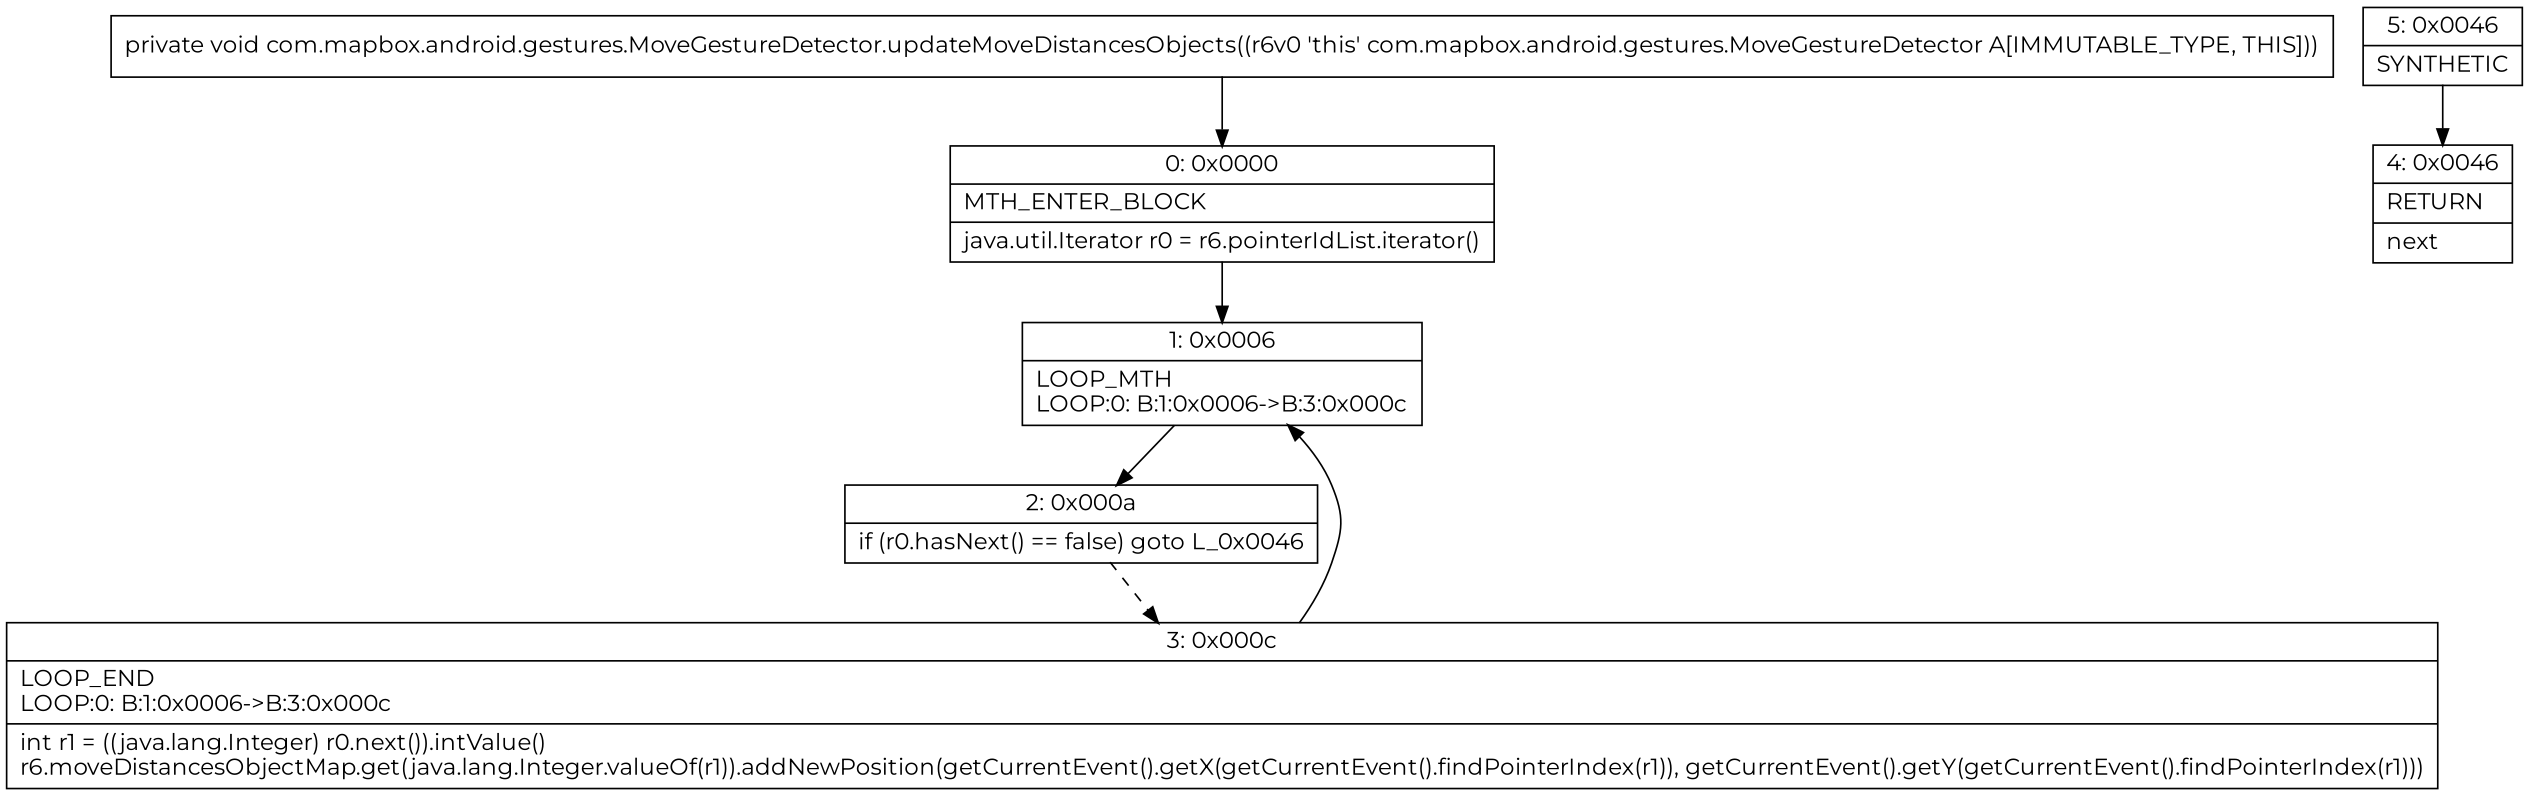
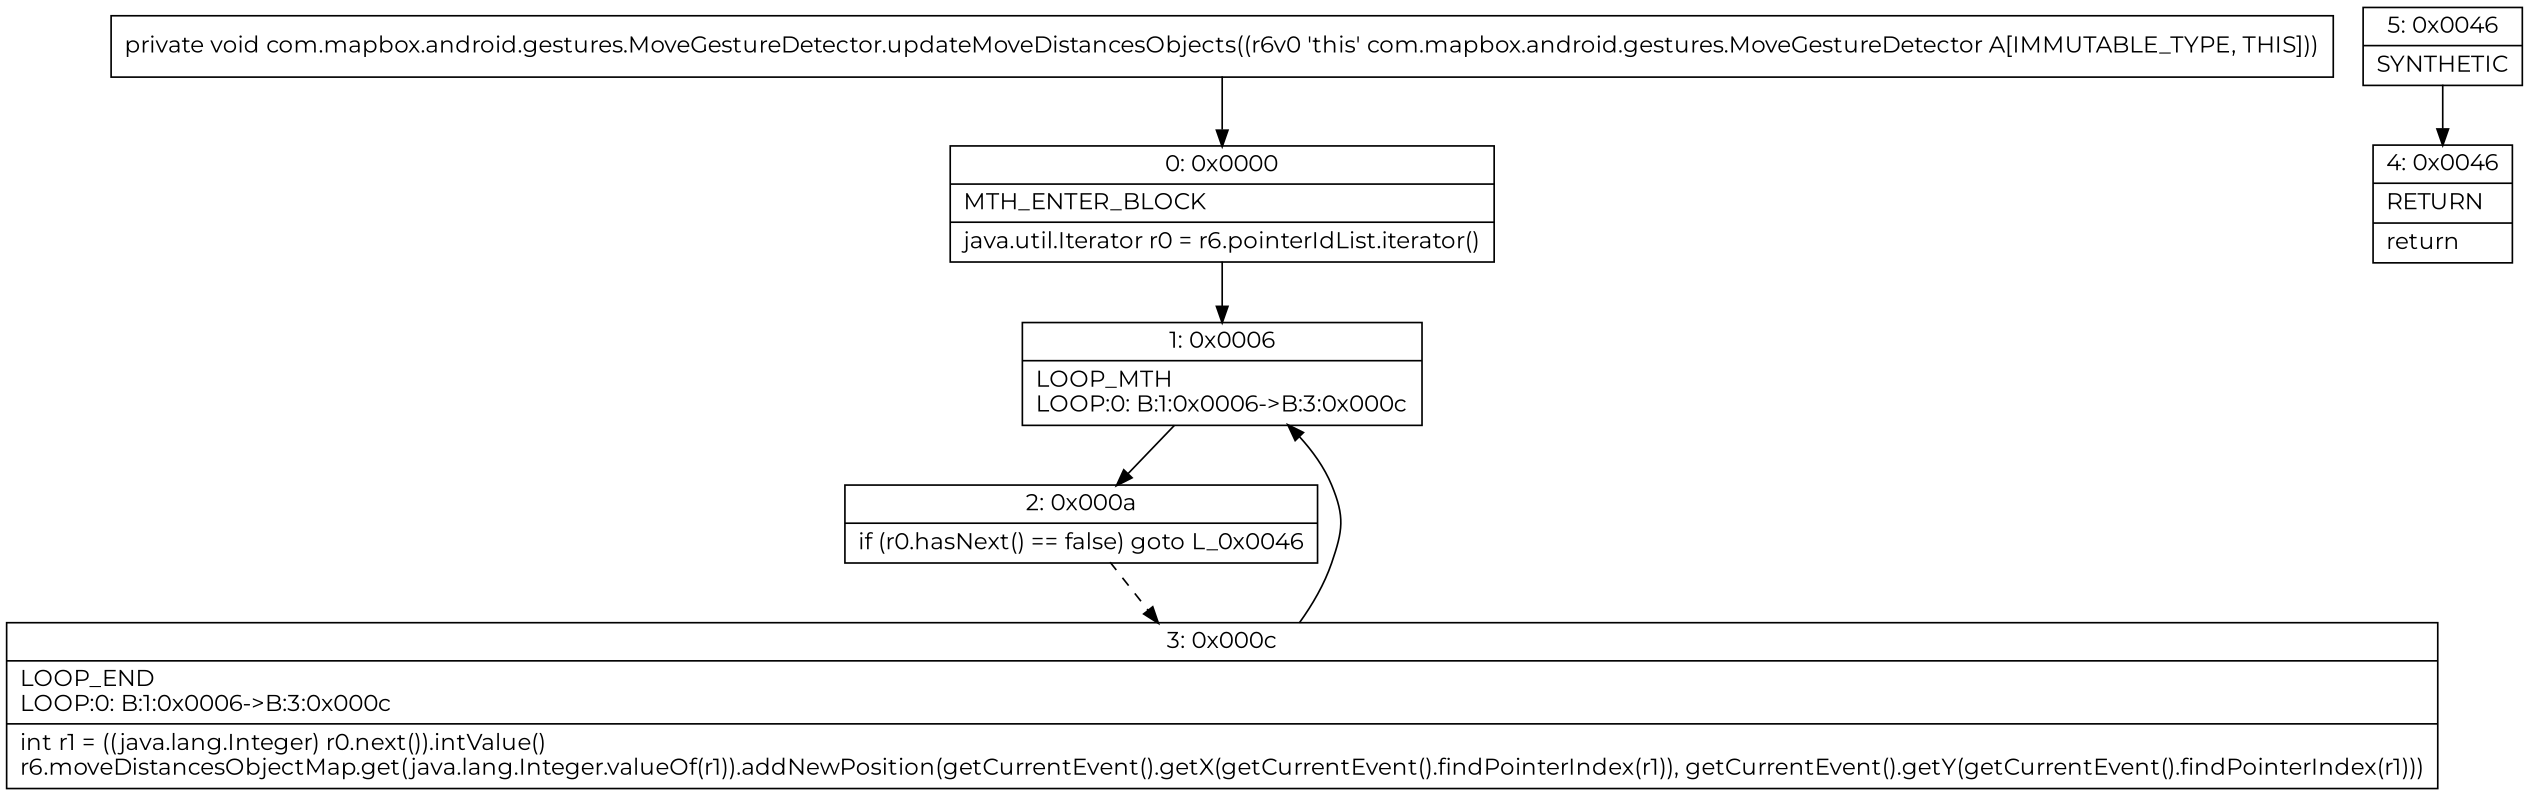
node "4: 0x0046": text "next" -> "return"
